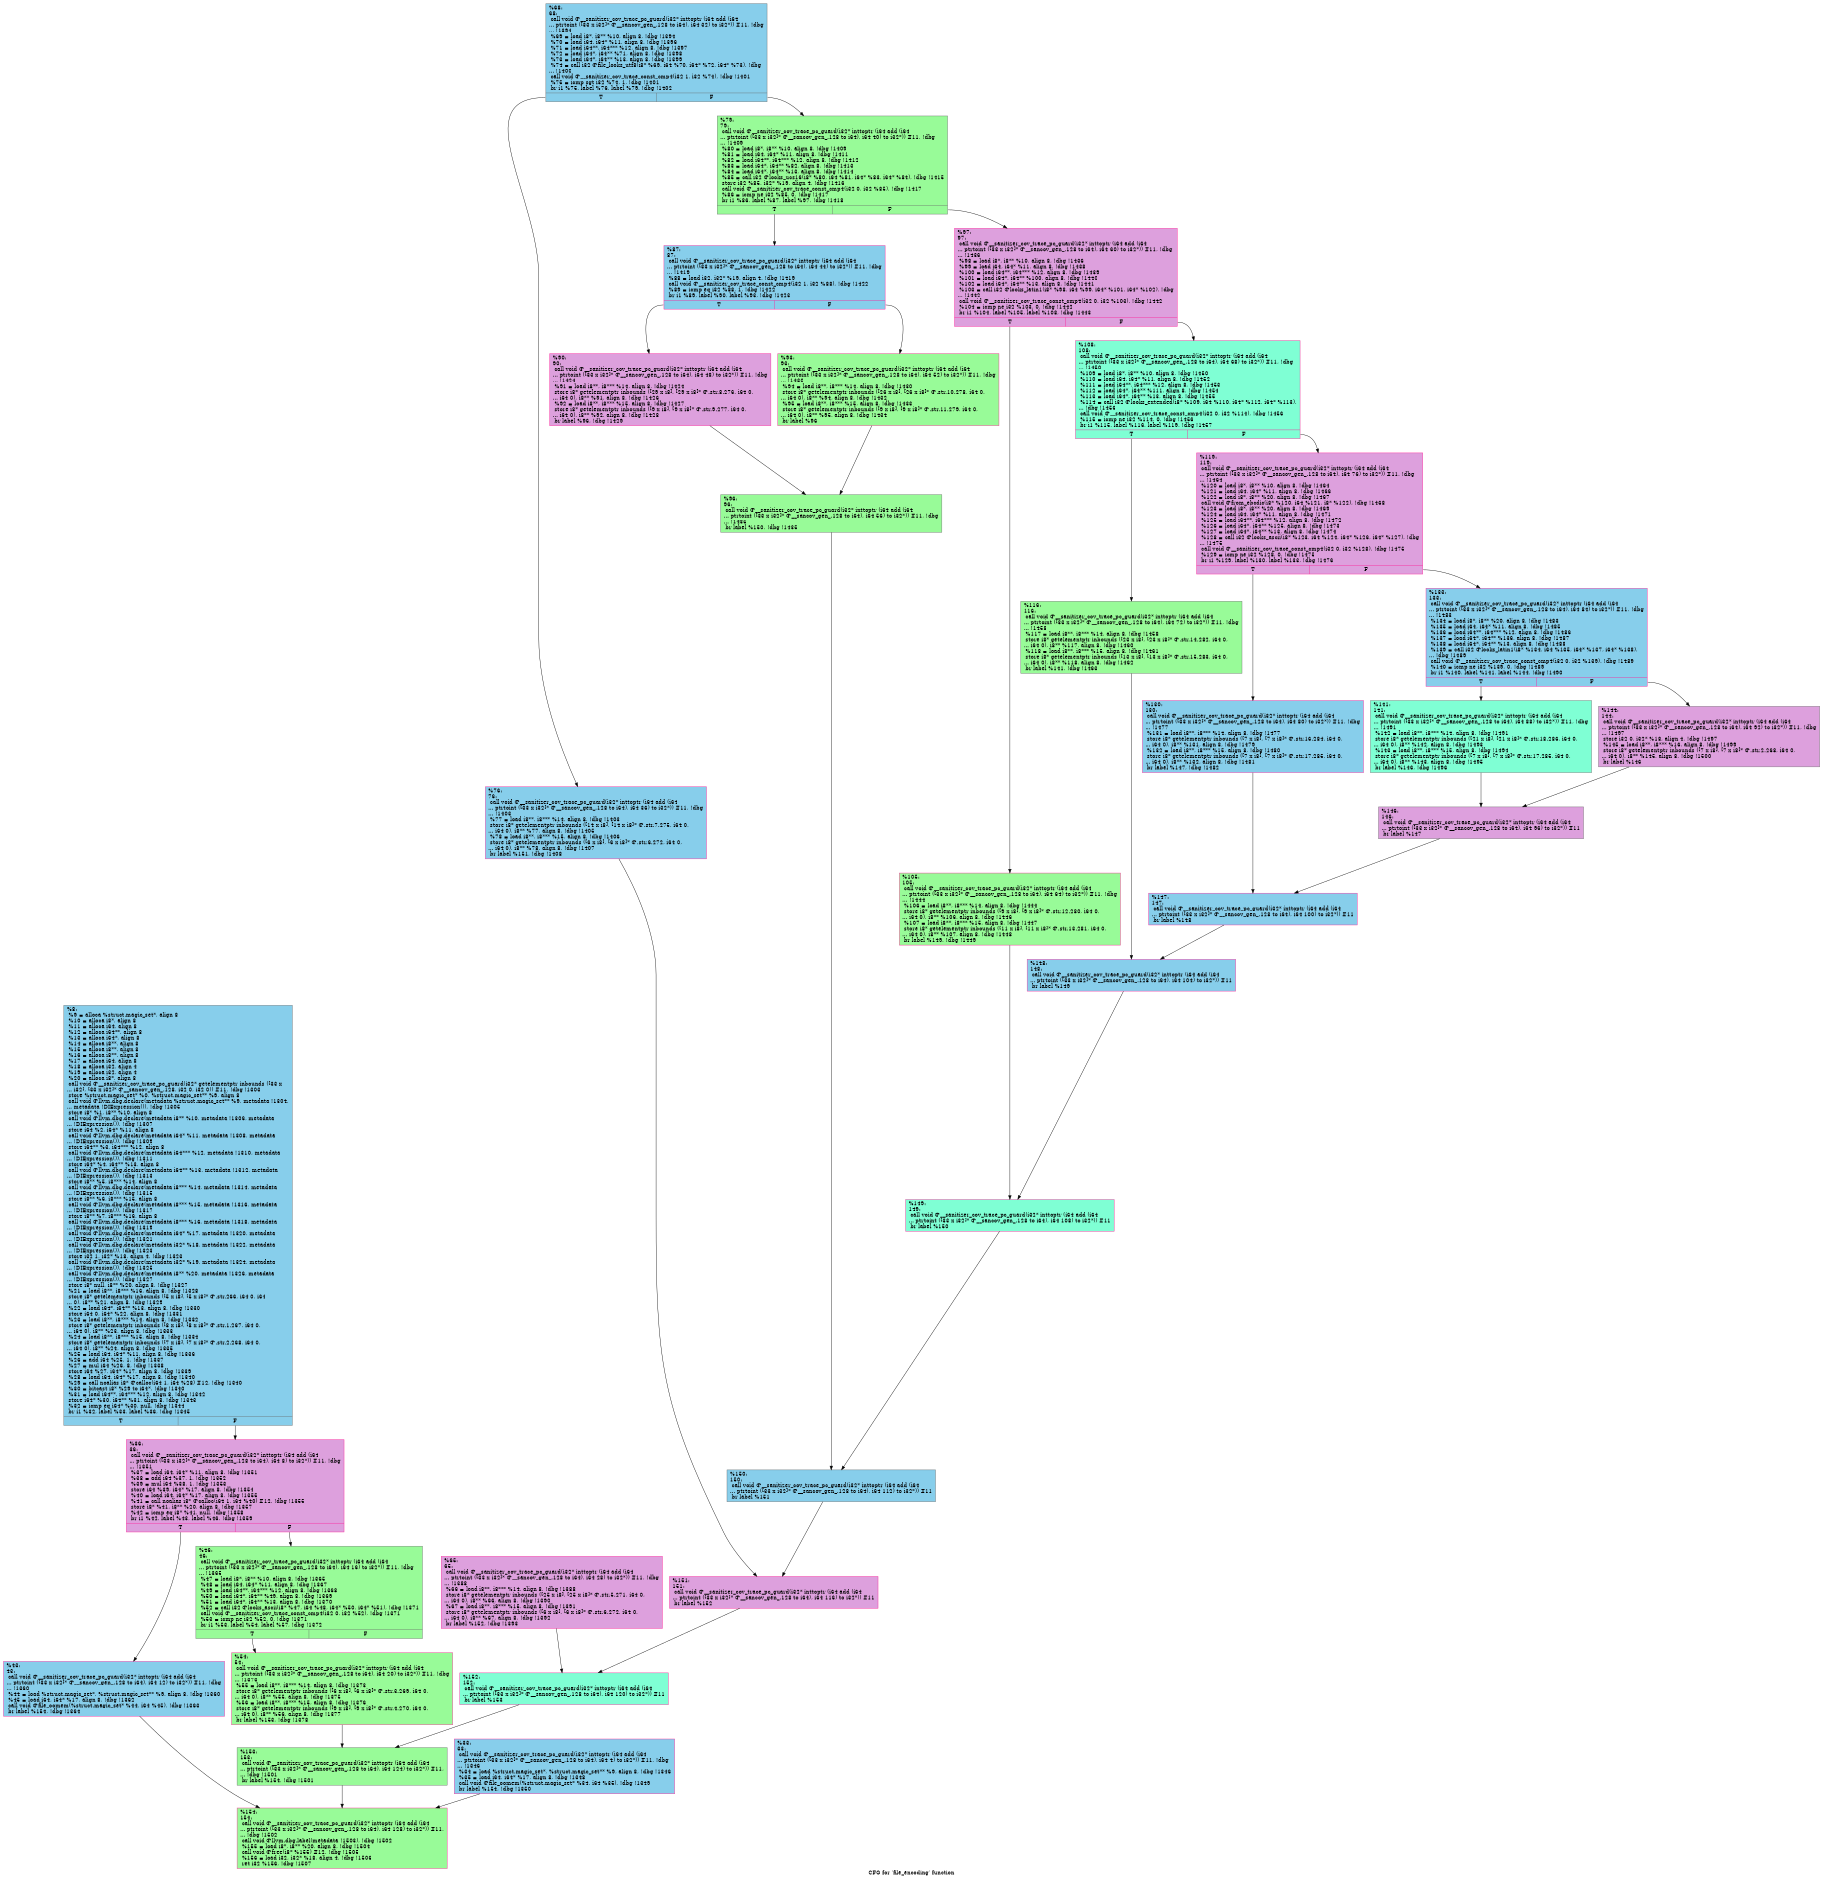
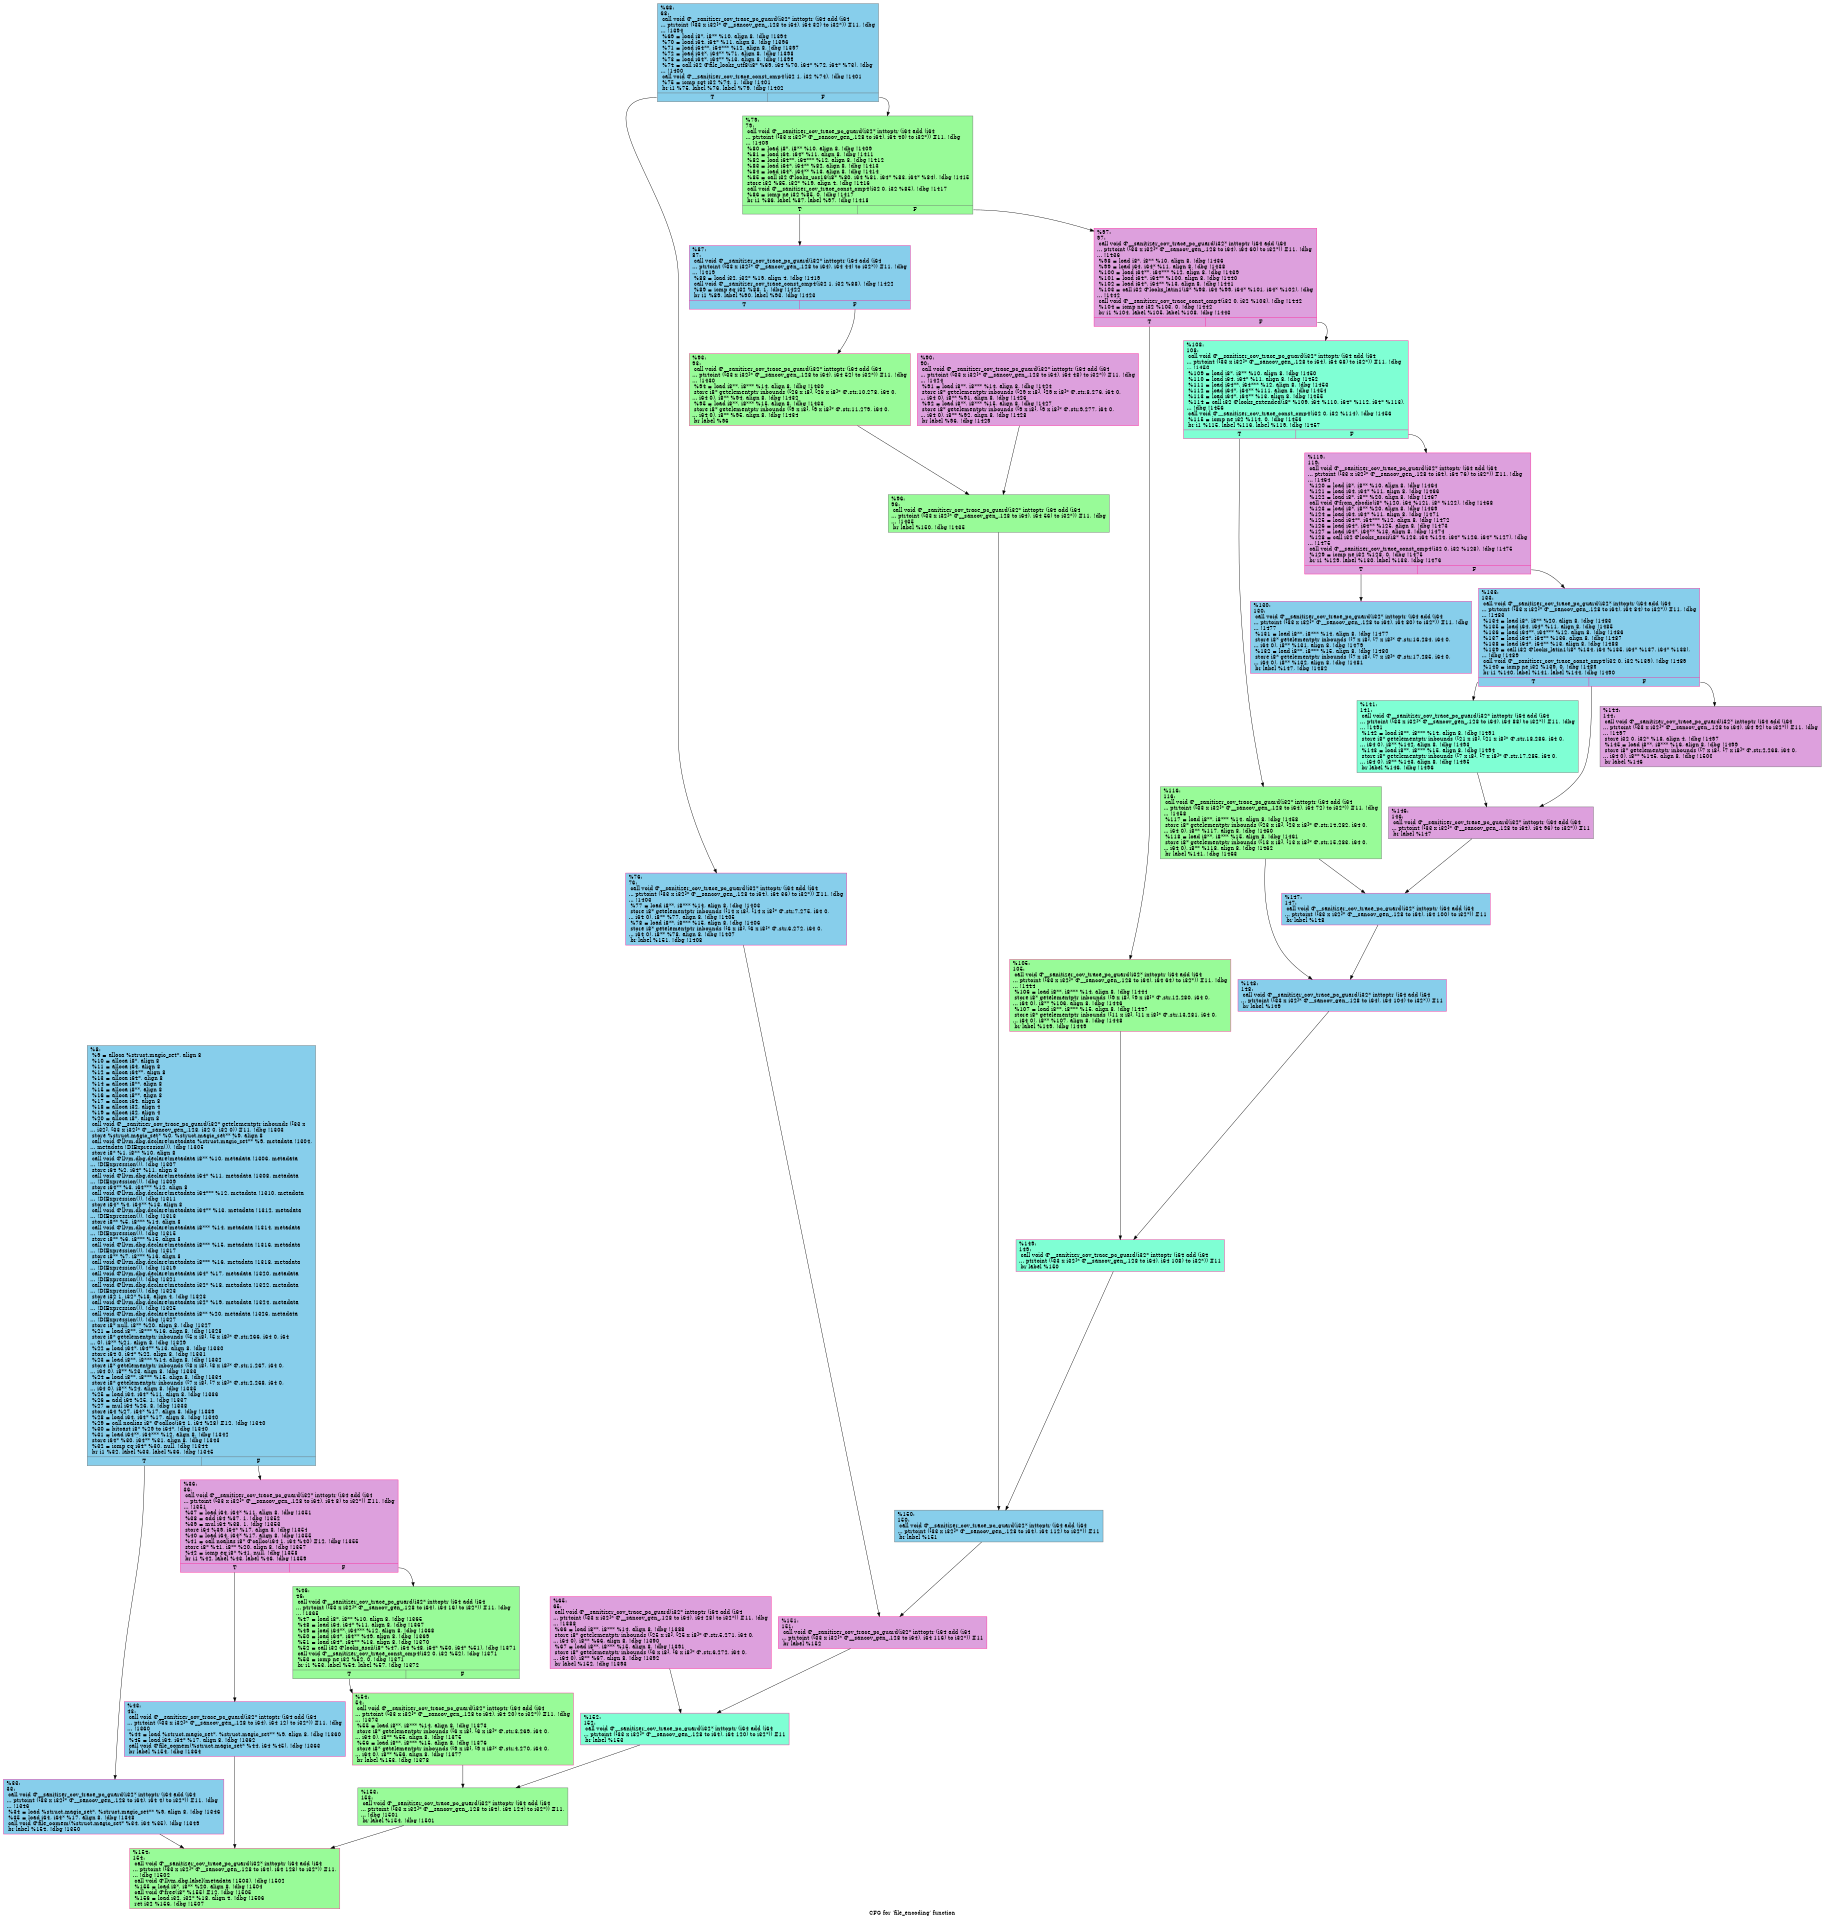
edge "%87:" -> "%90:": removed
edge "%144:" -> "%146:": now "%133:" -> "%146:"
edge "%130:" -> "%147:": now "%116:" -> "%147:"
edge "%8:" -> "%33:": added
